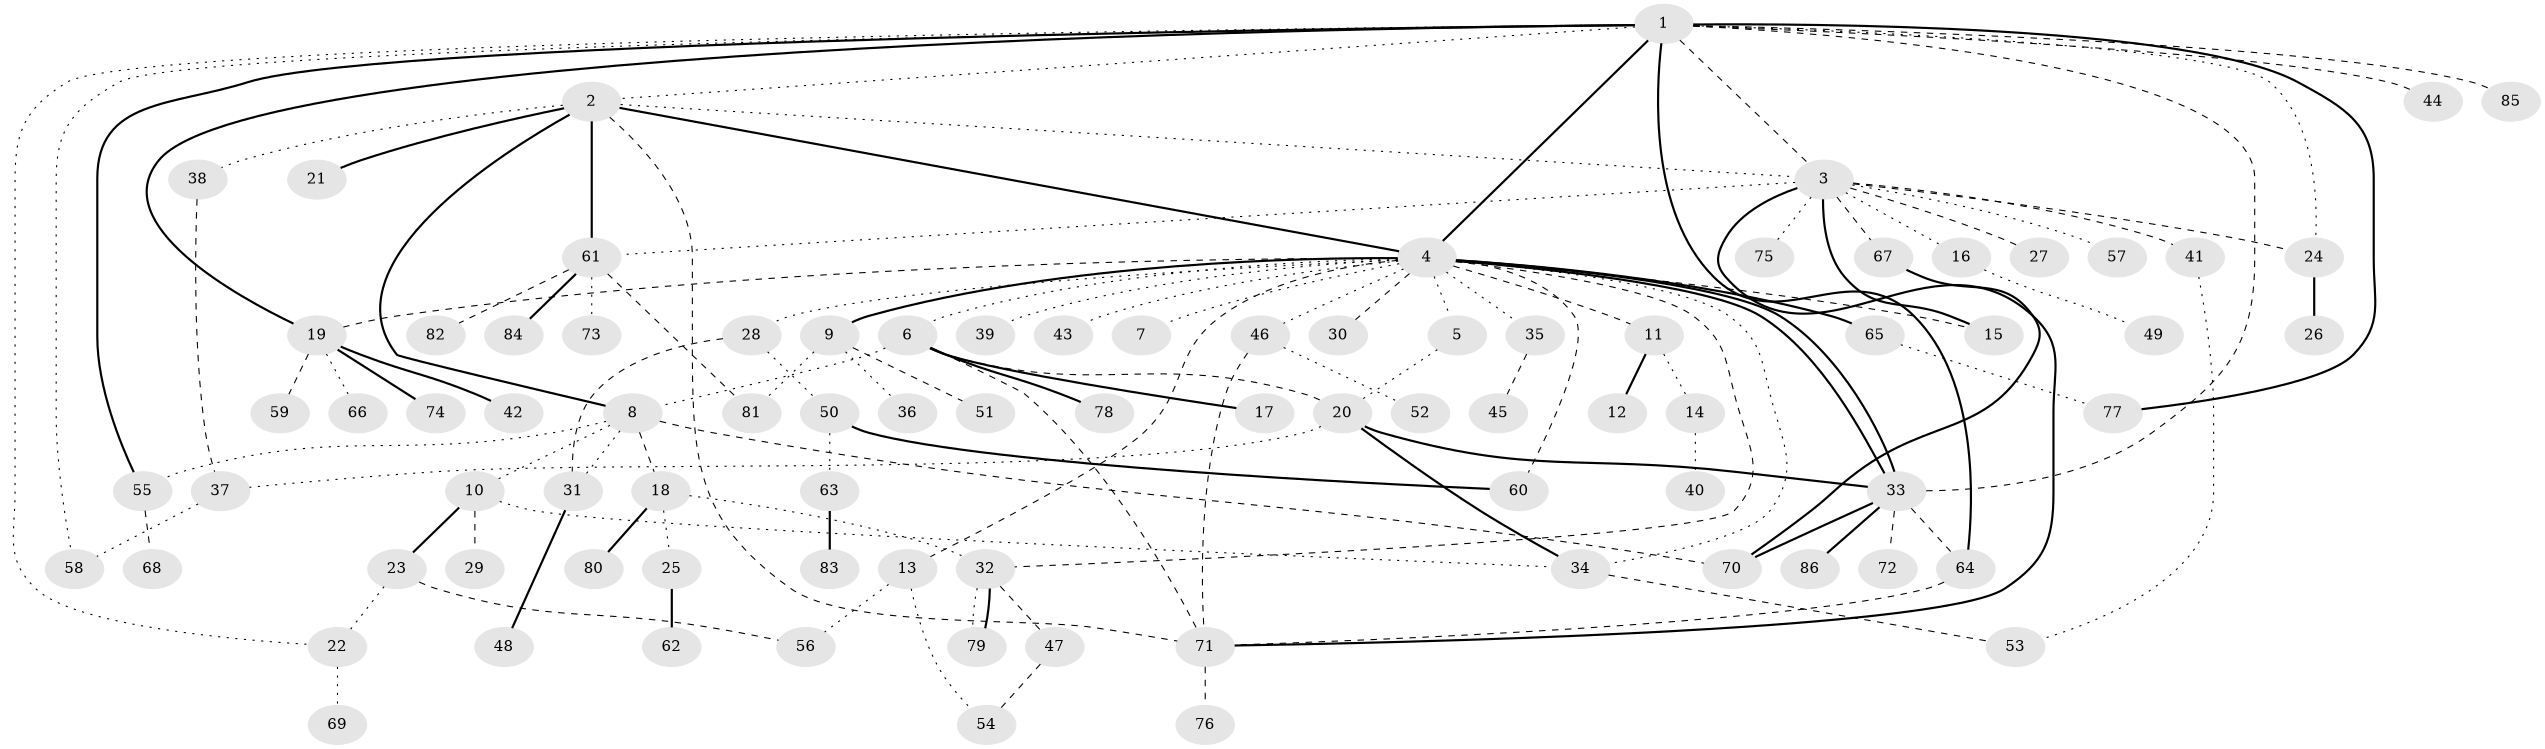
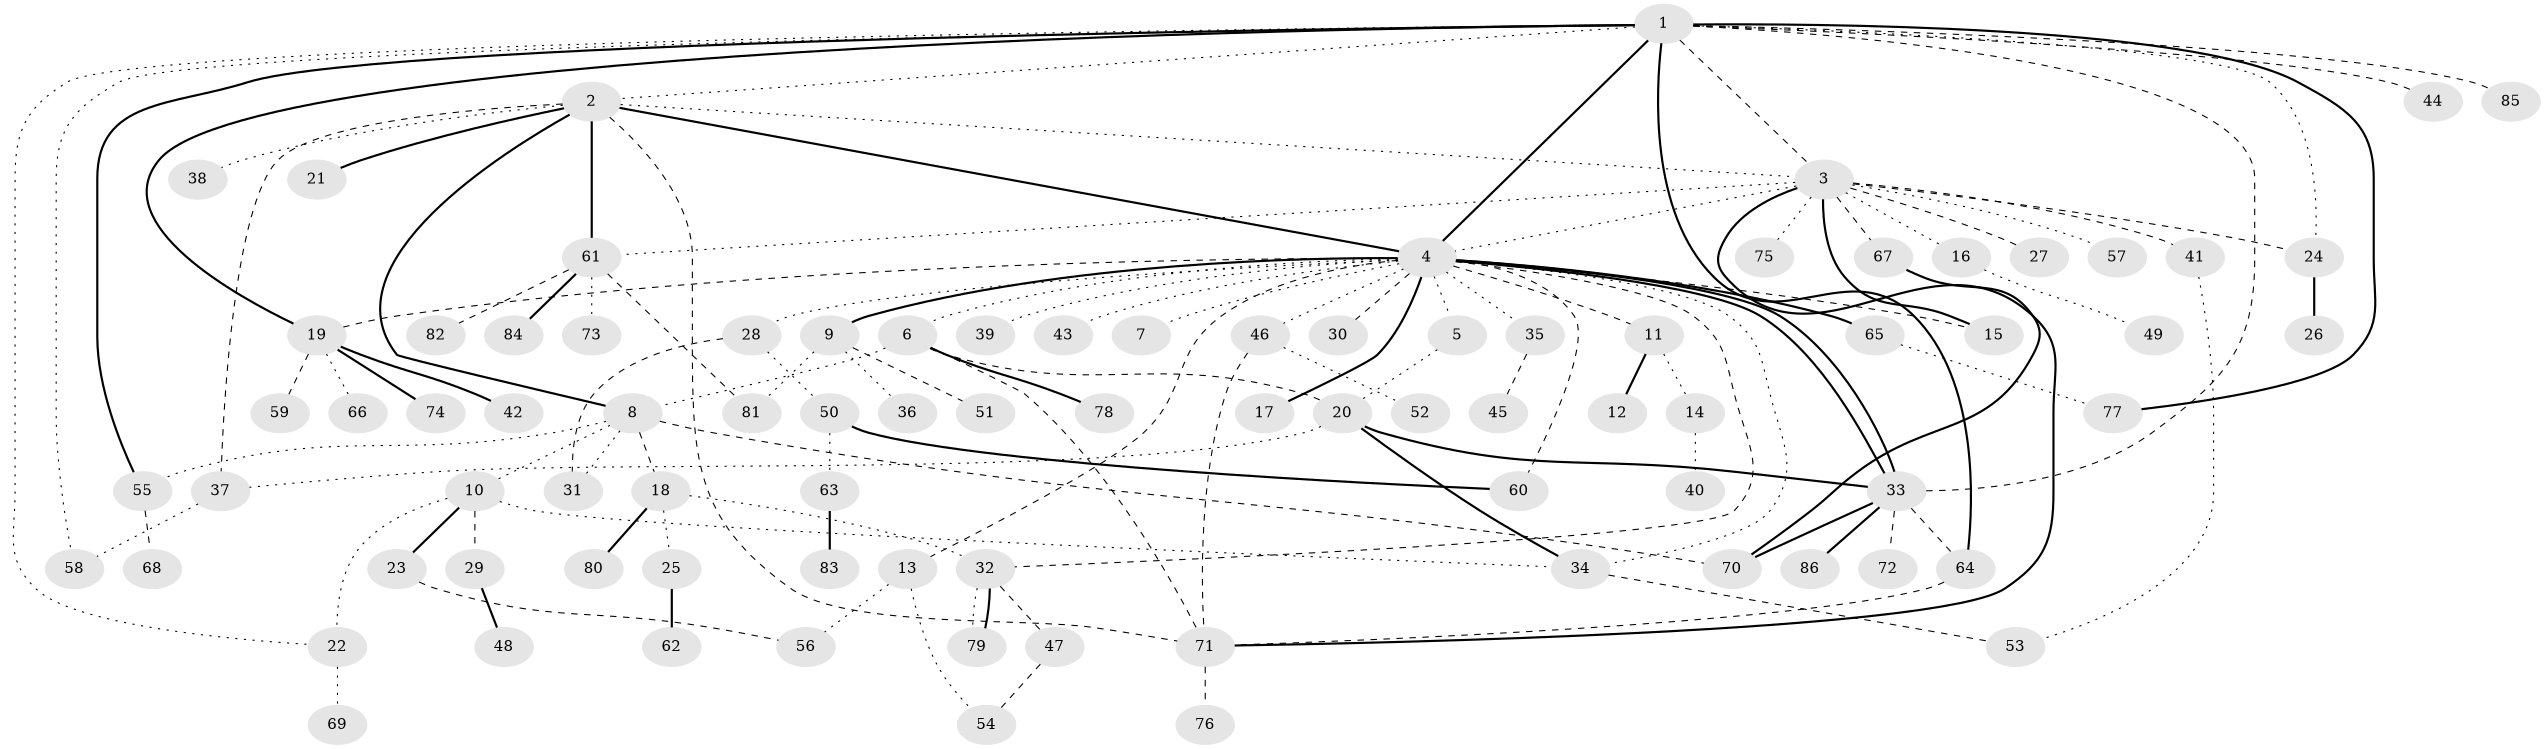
edge "3" -- "4": added
edge "38" -- "37": now "2" -- "37"
edge "6" -- "17": now "4" -- "17"
edge "31" -- "48": now "29" -- "48"
edge "23" -- "22": now "10" -- "22"
